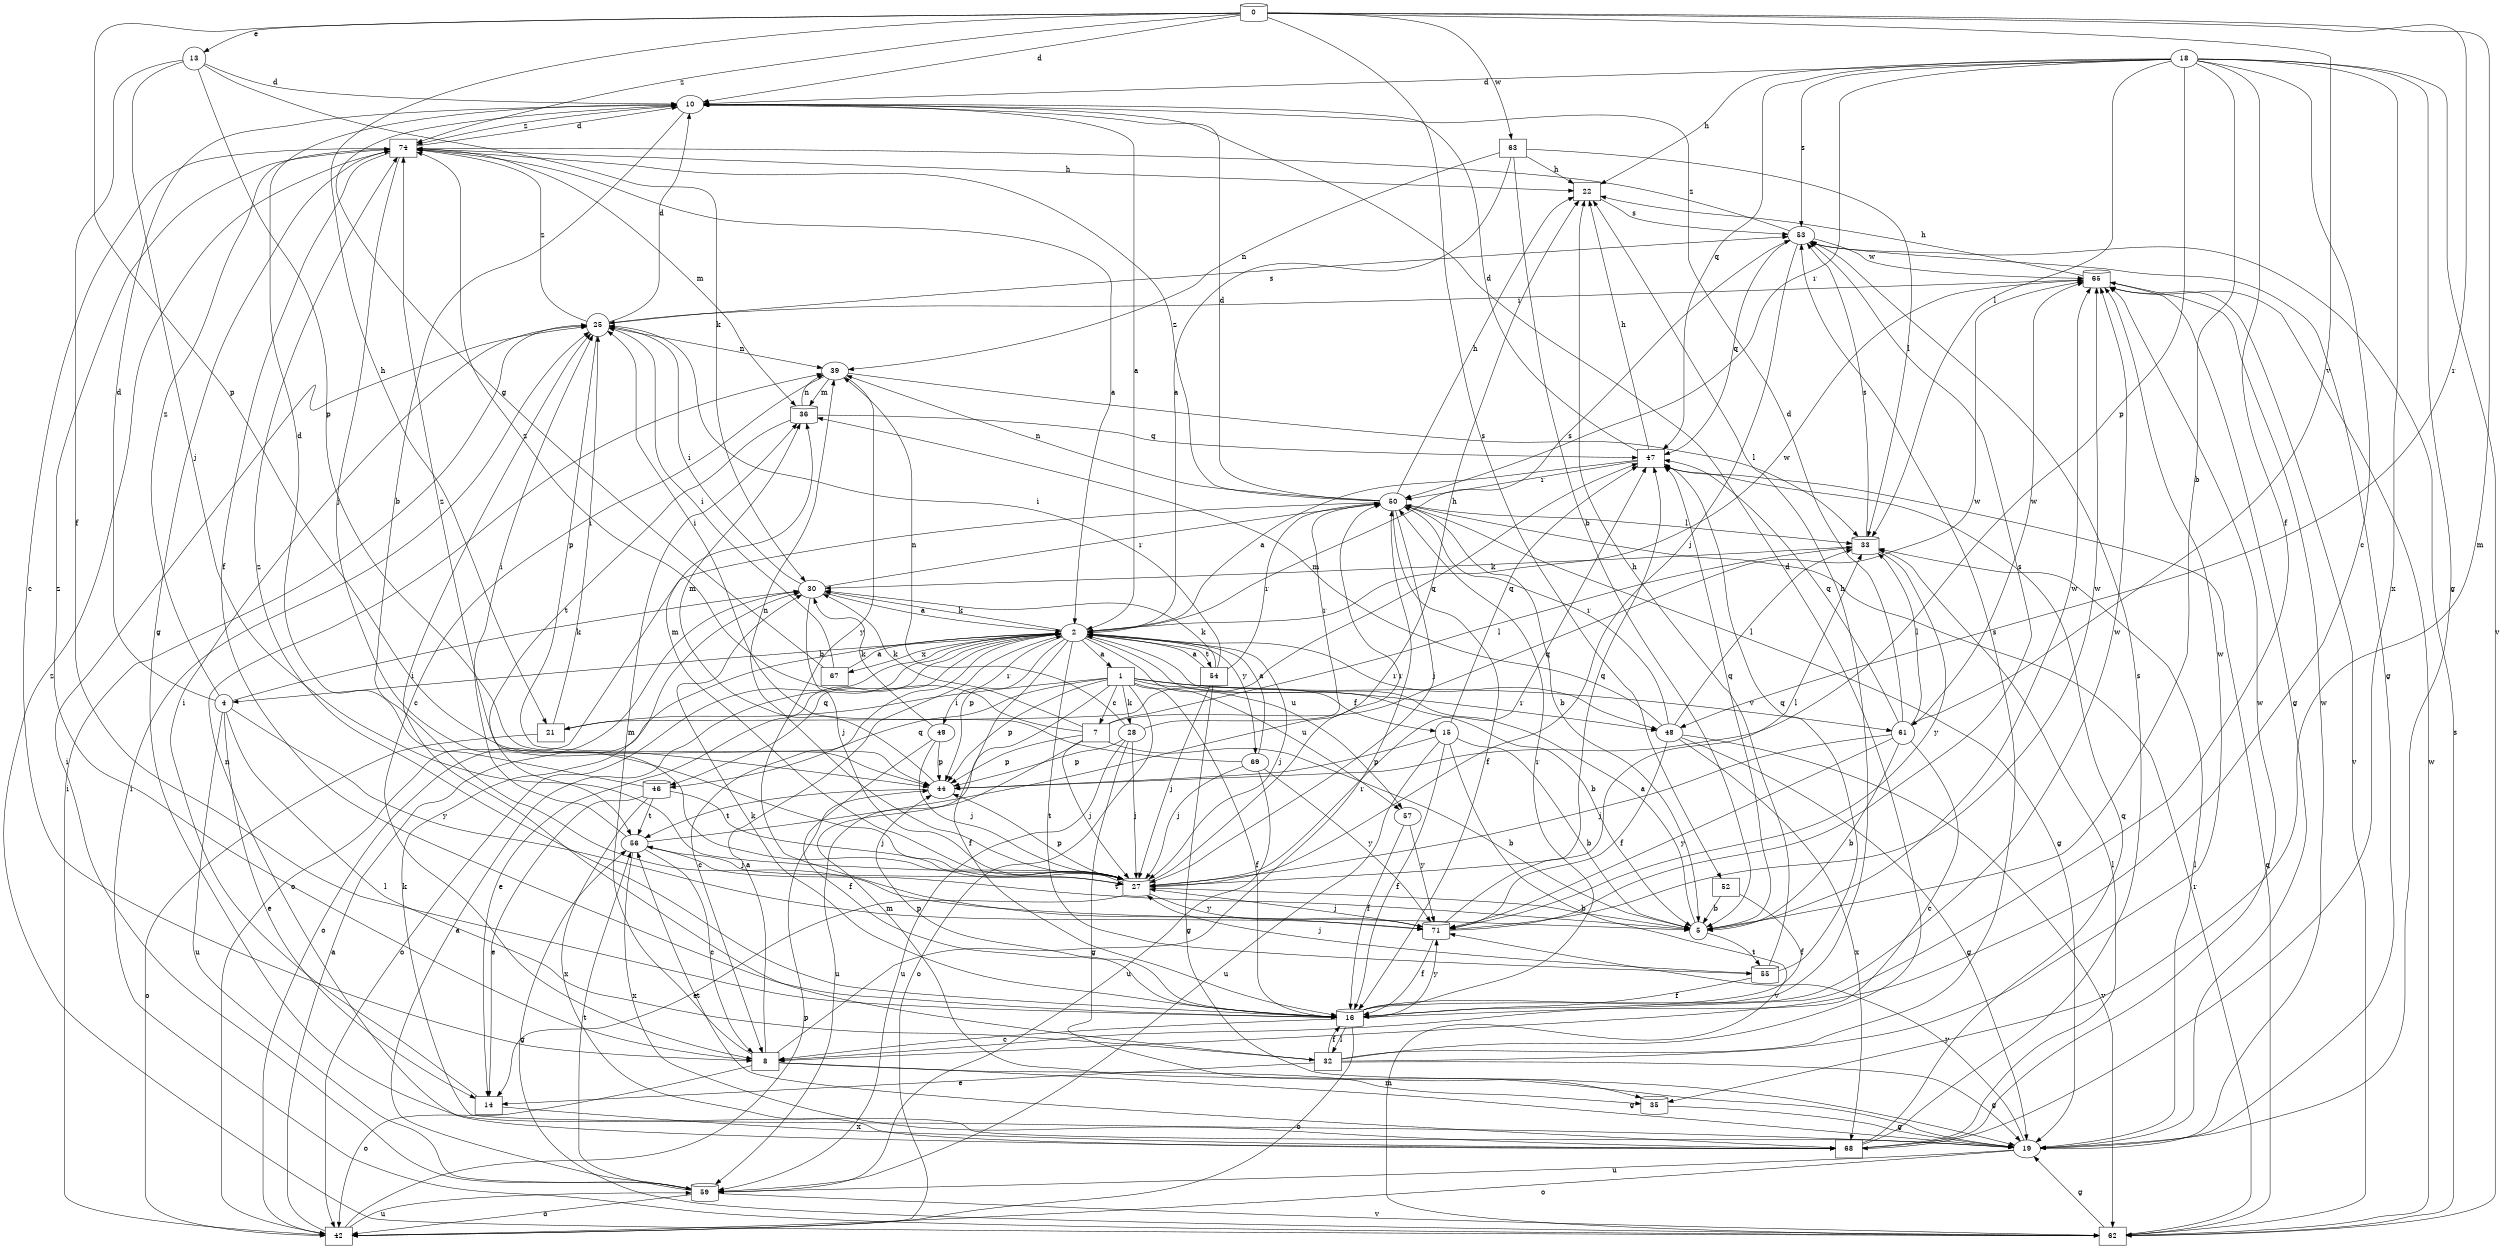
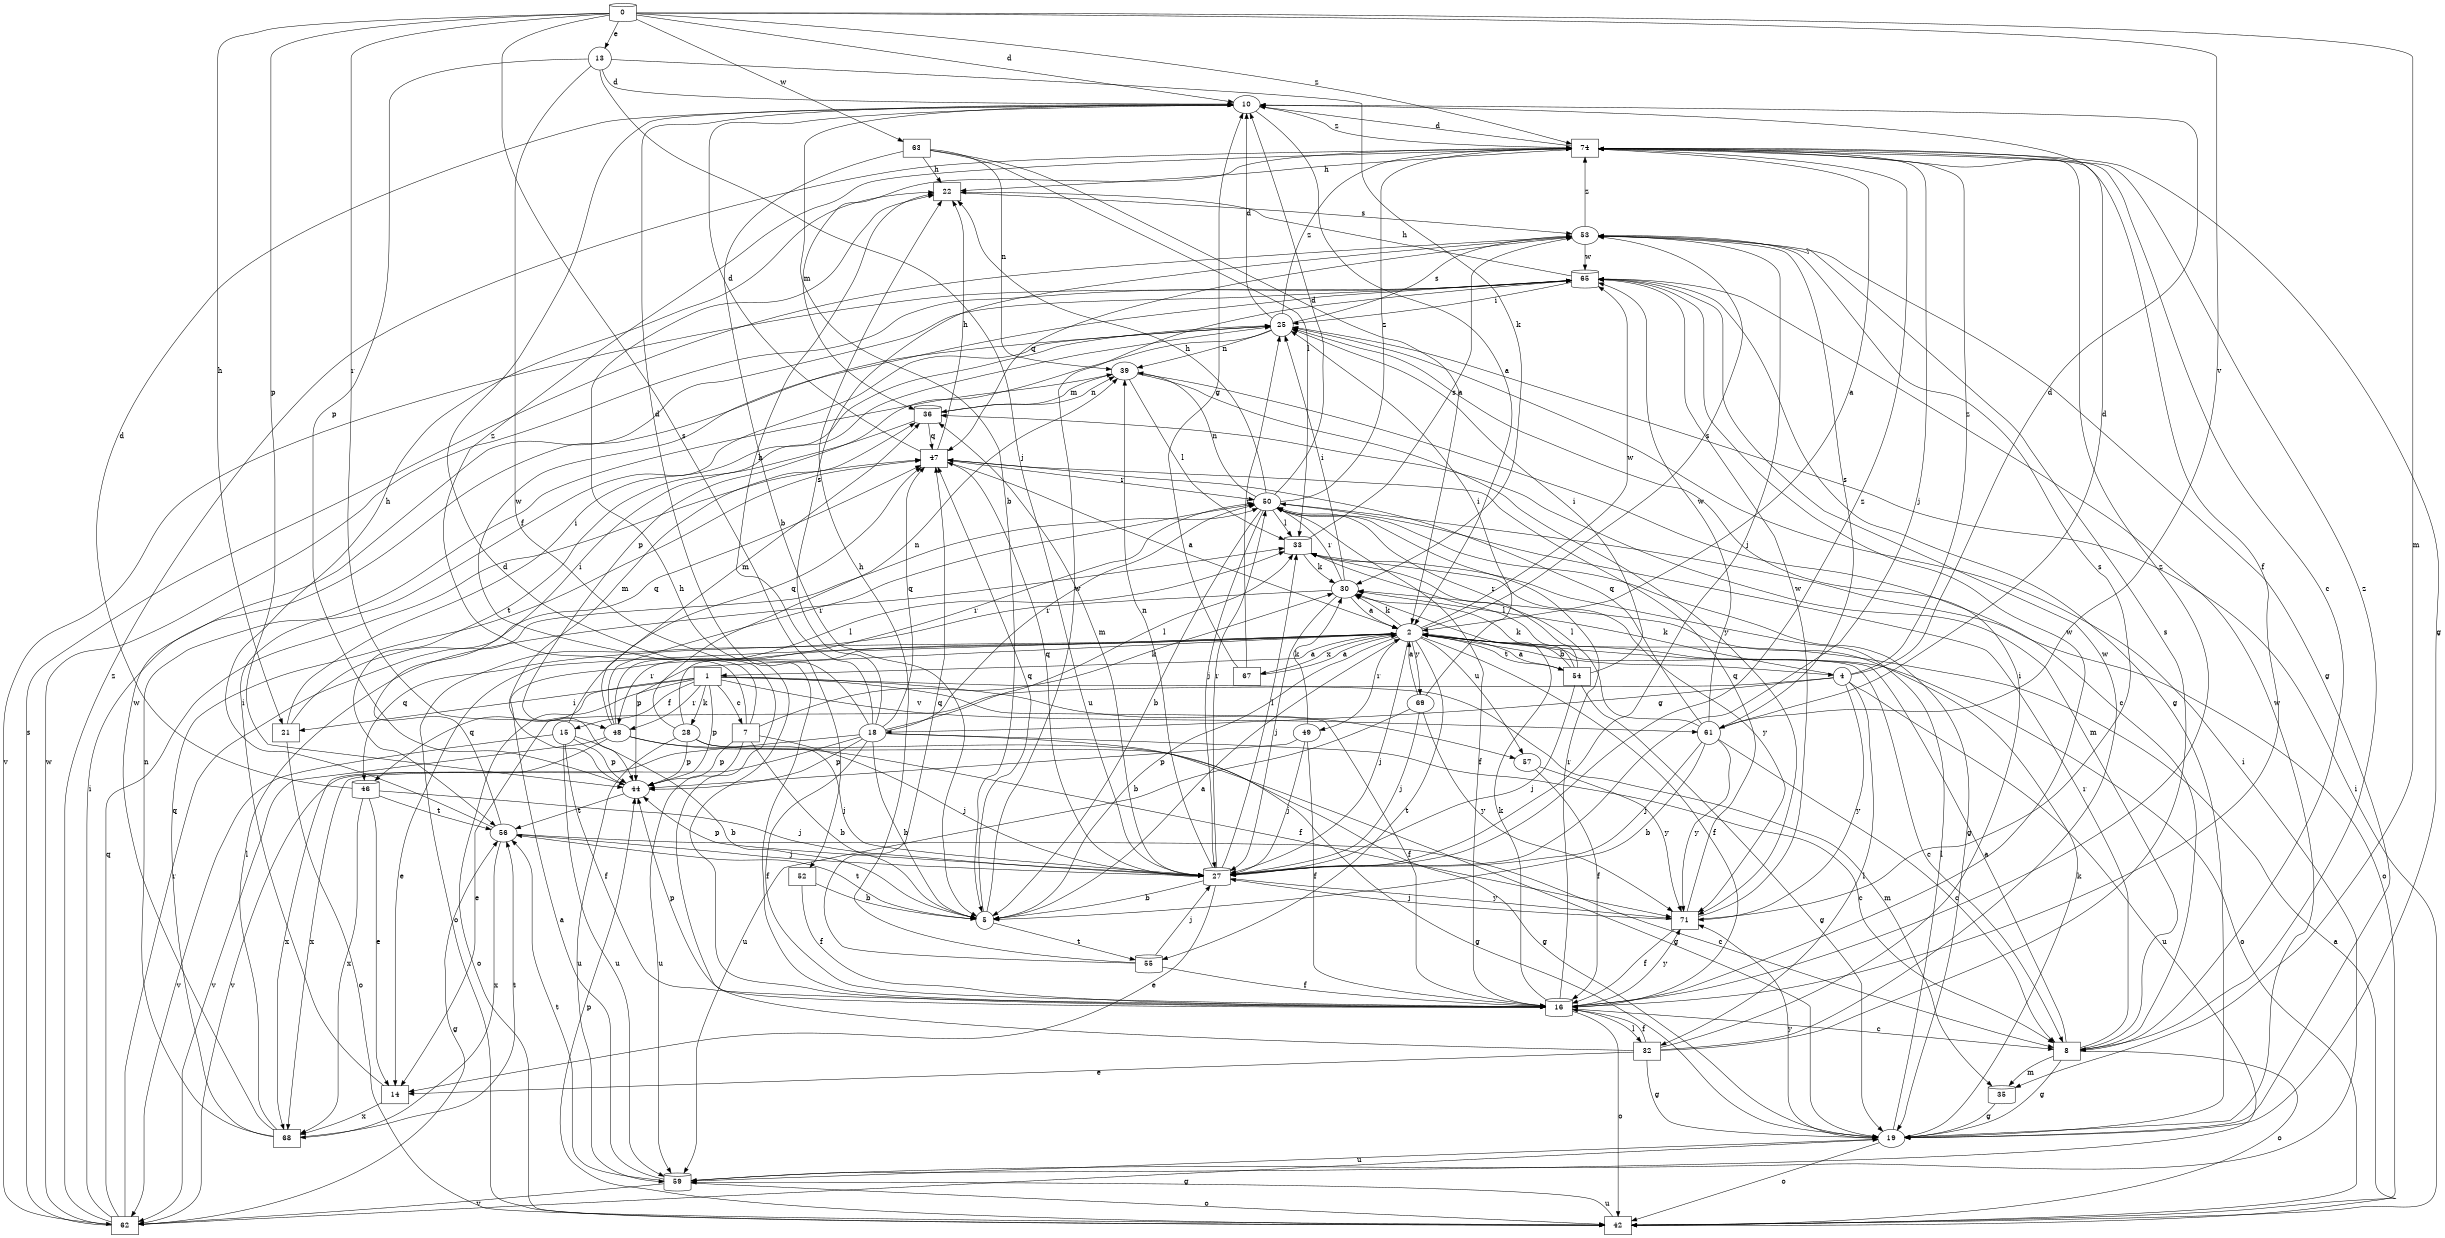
edge "7" -> "33": now "54" -> "33"
edge "68" -> "53": now "61" -> "53"
edge "4" -> "18": added, label "g"
node "71": shape cylinder -> box
